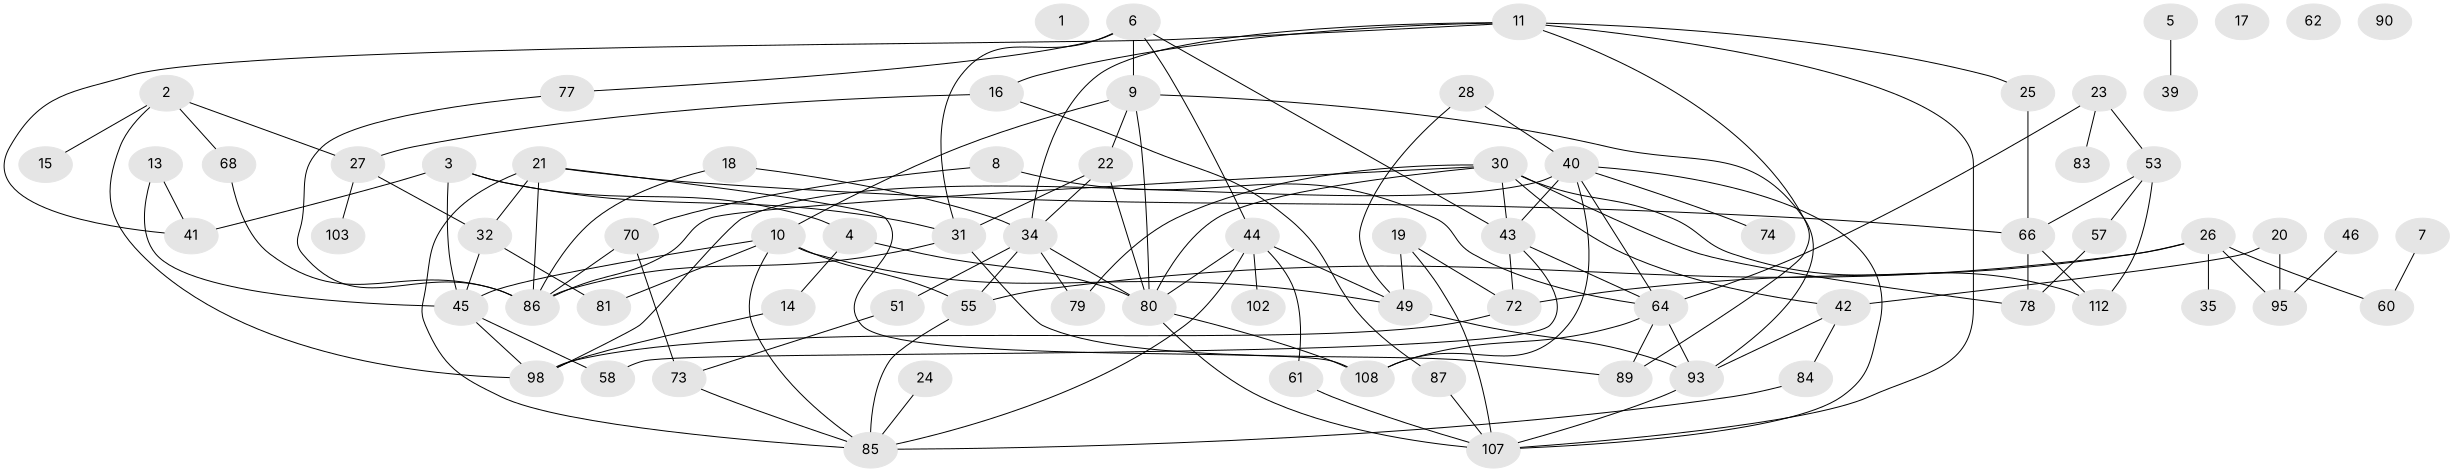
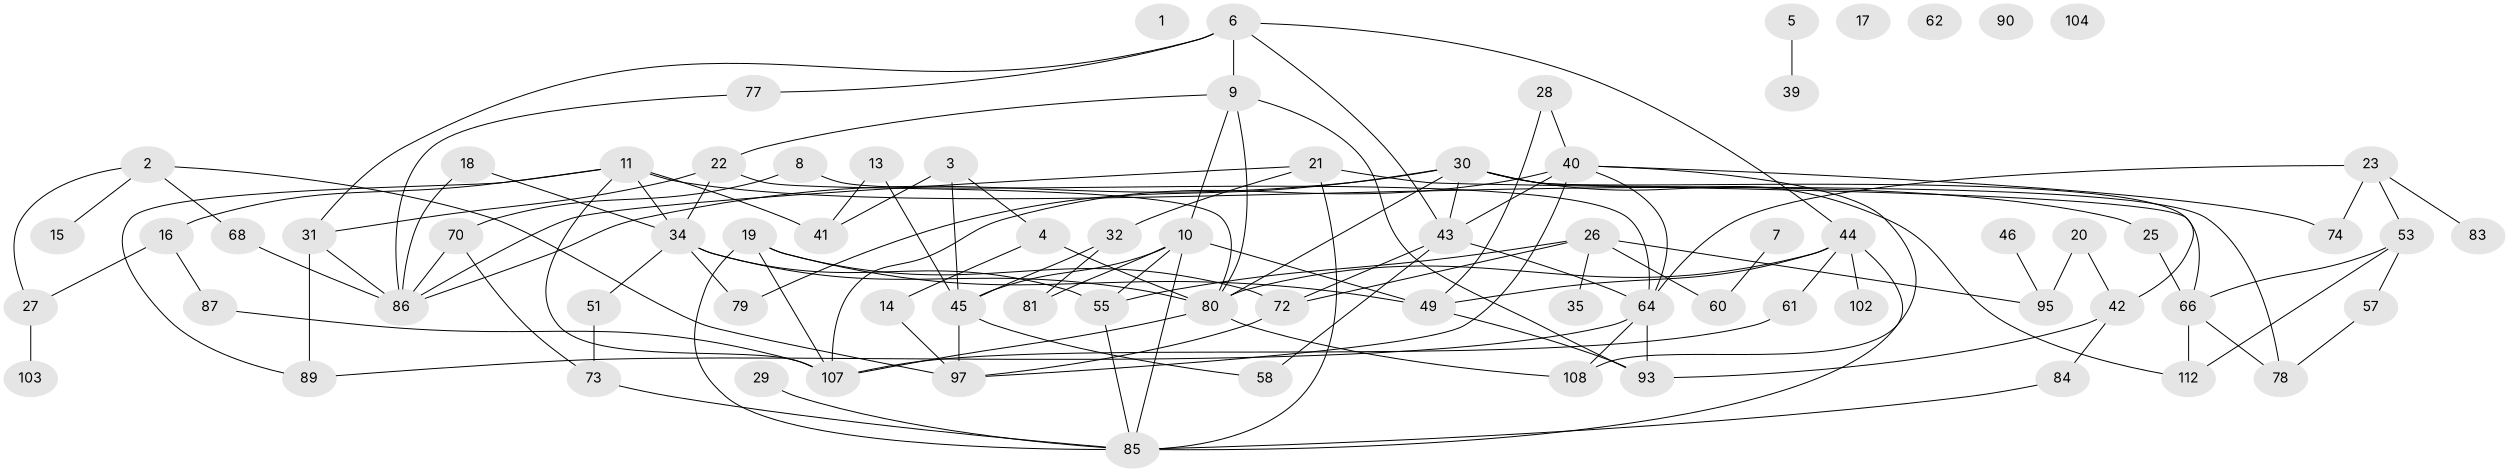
node "104": added
edge "27" -- "32": removed
edge "23" -- "74": added
edge "3" -- "31": removed
edge "21" -- "108": removed
node "98": label "98" -> "97"
node "24": label "24" -> "29"
edge "93" -- "107": removed
edge "19" -- "85": added
